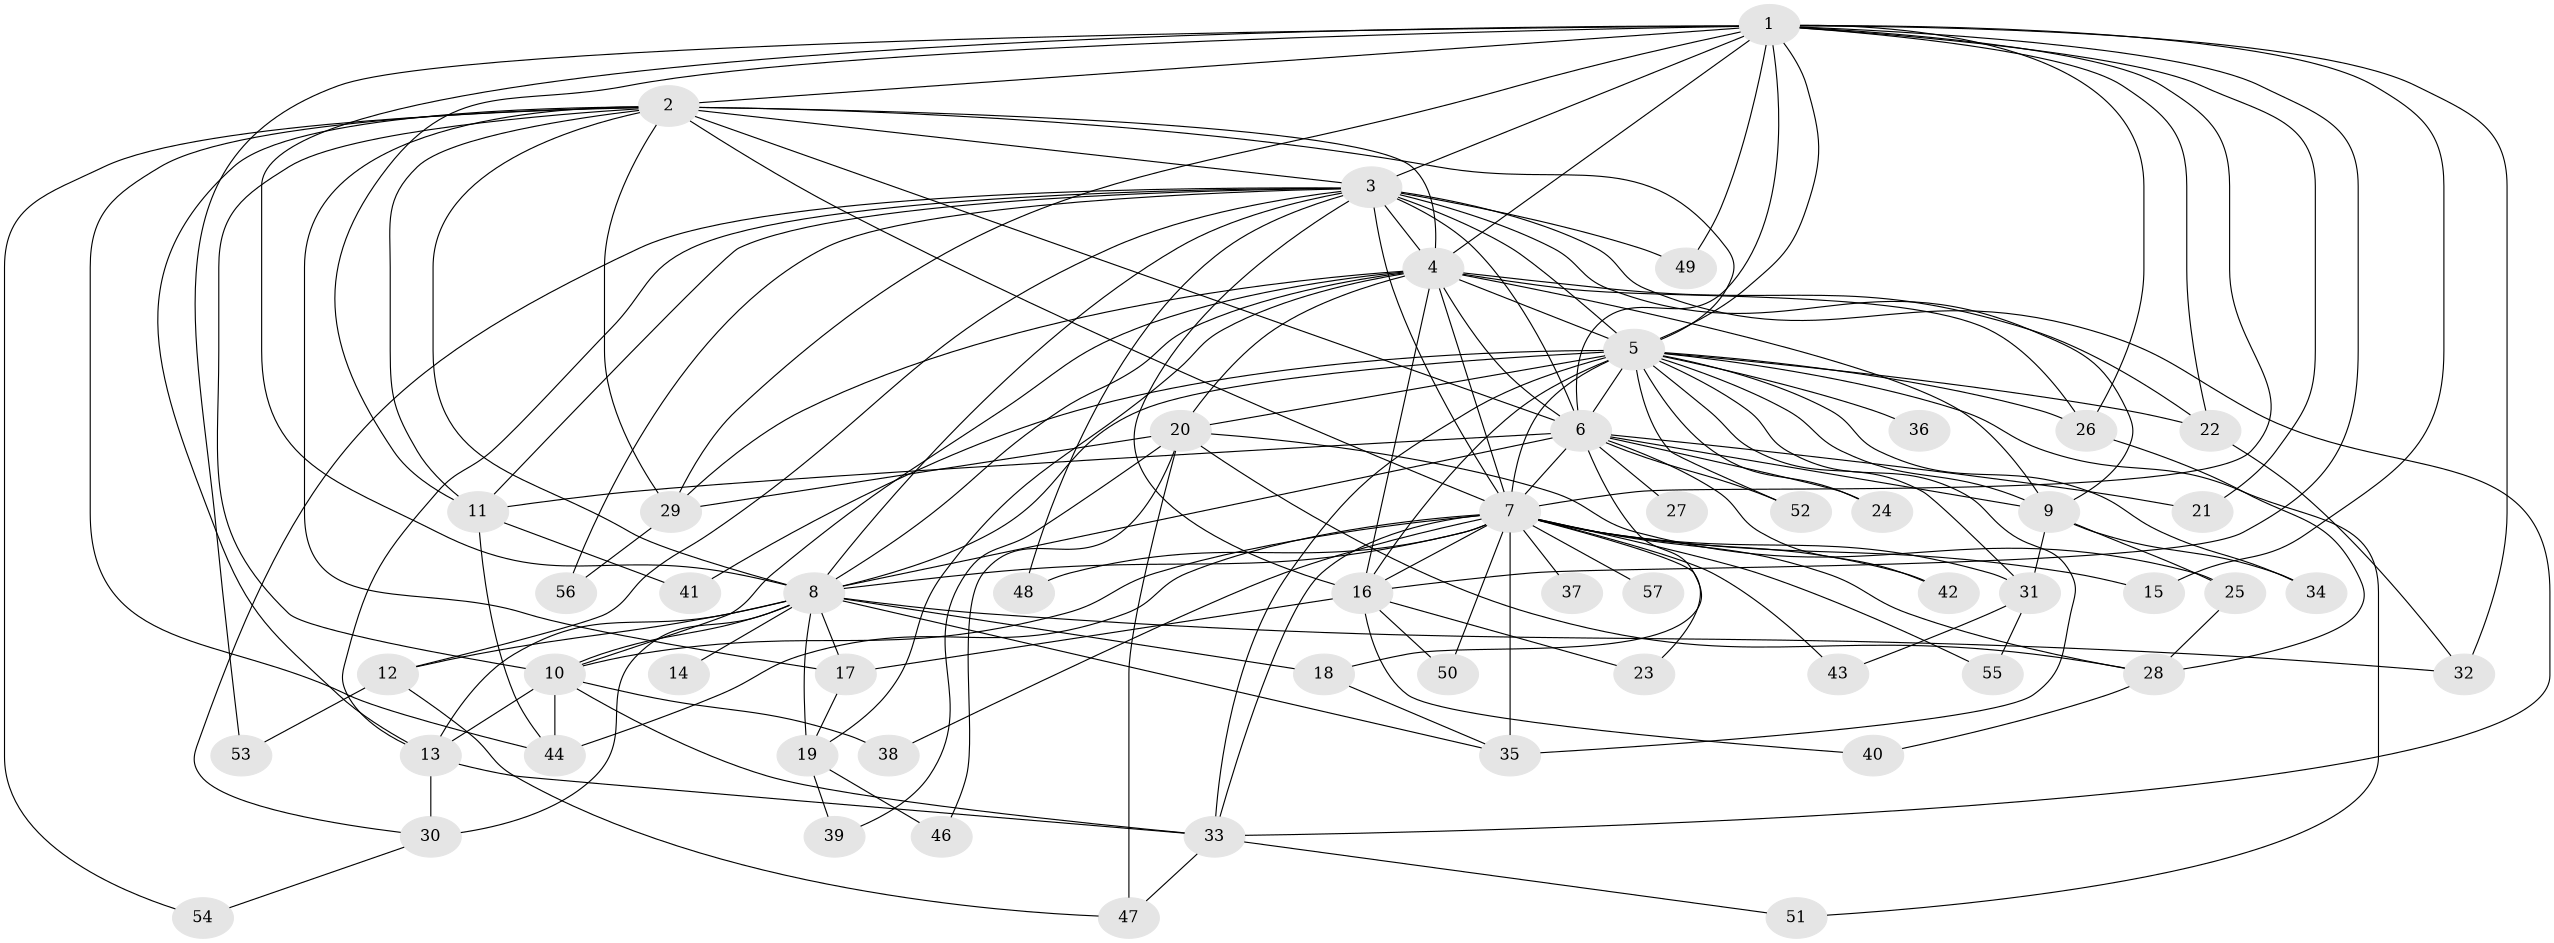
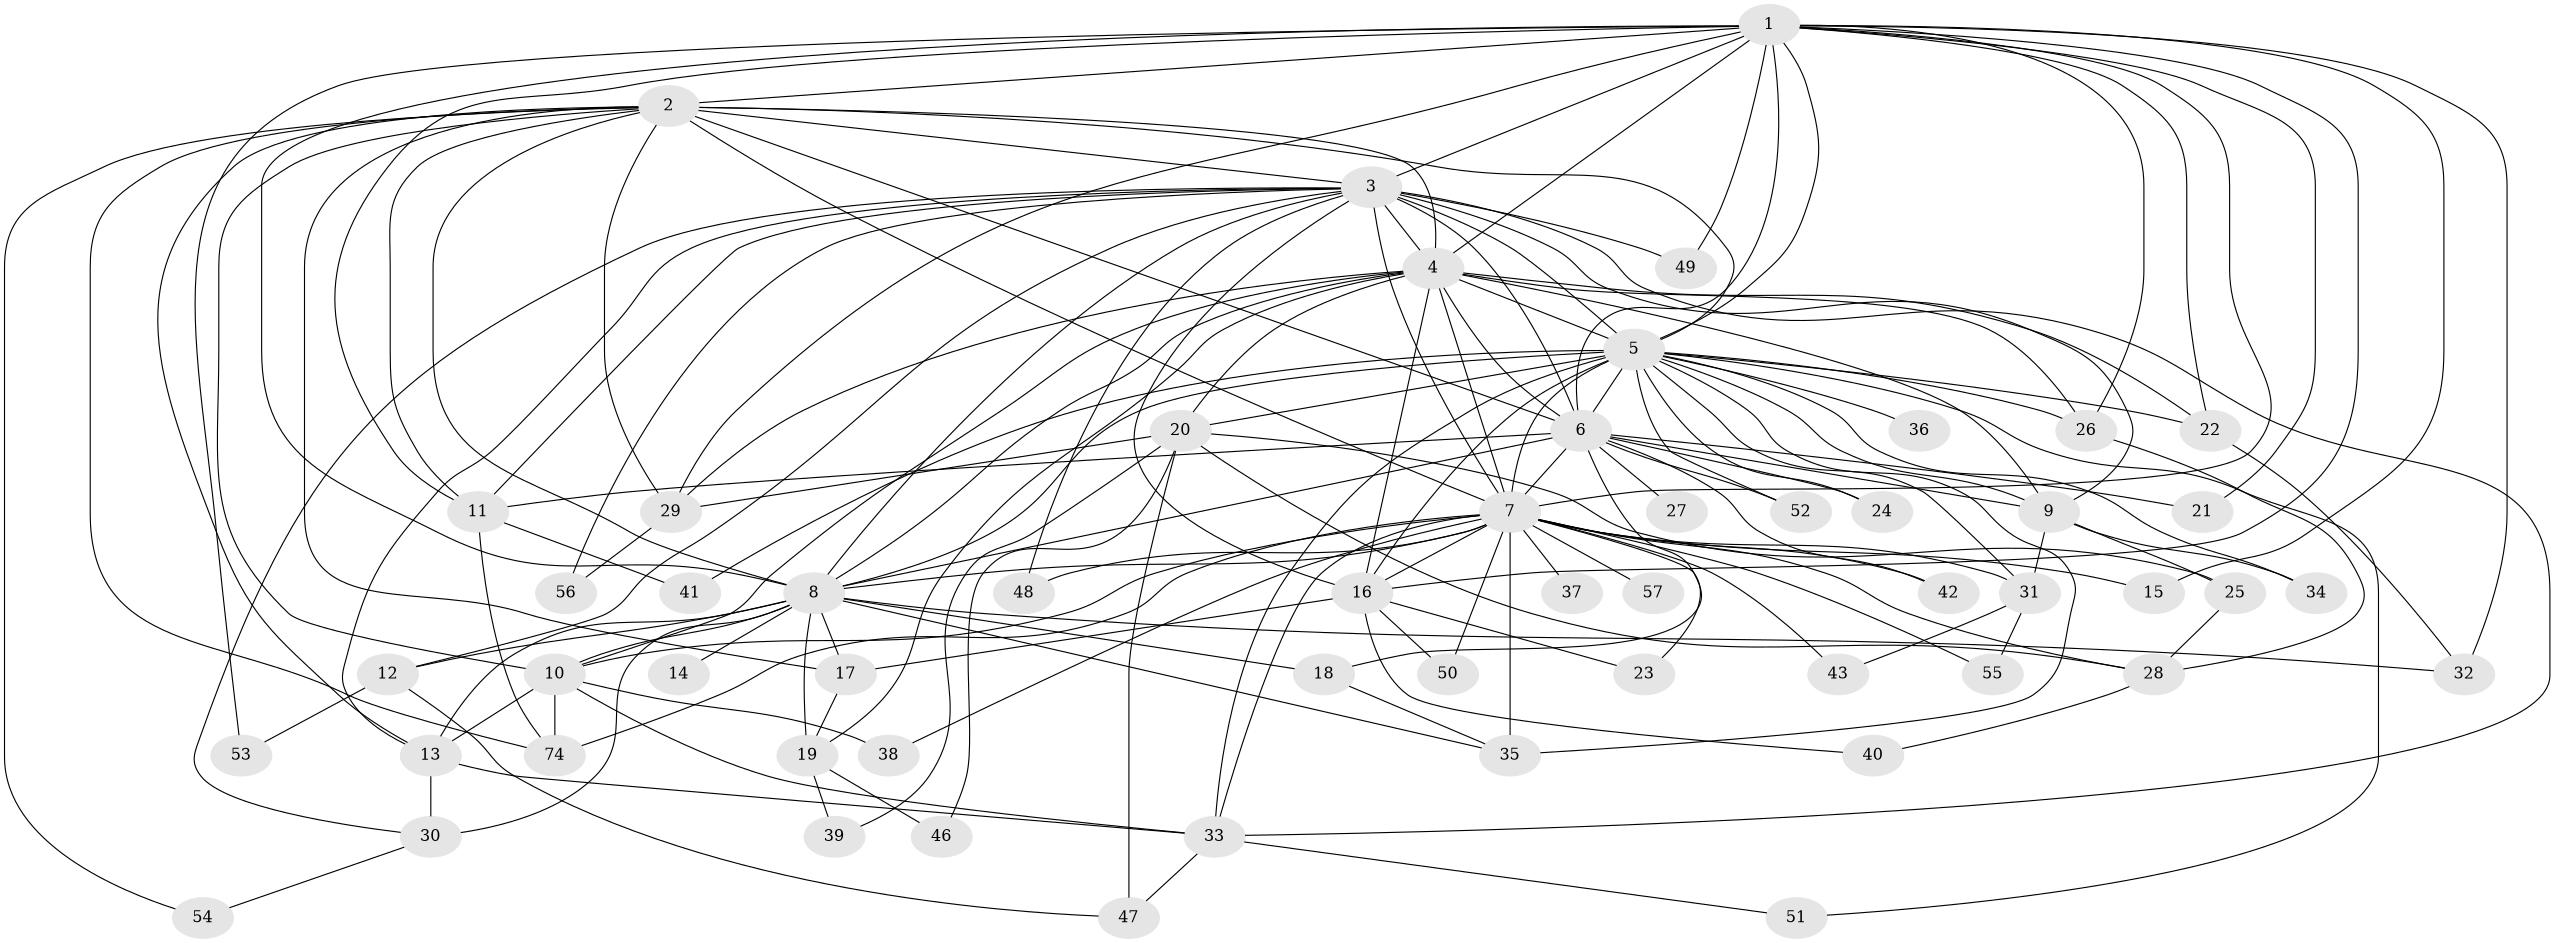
node "44": label "44" -> "74"
